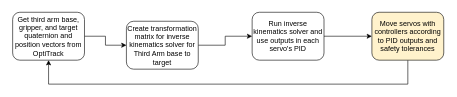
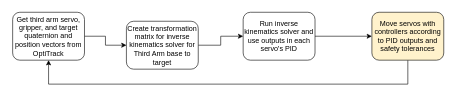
node "Get third arm base, gripper, and target quaternion and position vectors from OptiTrack": label "Get third arm base, gripper, and target quaternion and position vectors from OptiTrack" -> "Get third arm servo, gripper, and target quaternion and position vectors from OptiTrack"
node "Run inverse kinematics solver and use outputs in each servo's PID": moved (288, 36) -> (279, 36)
